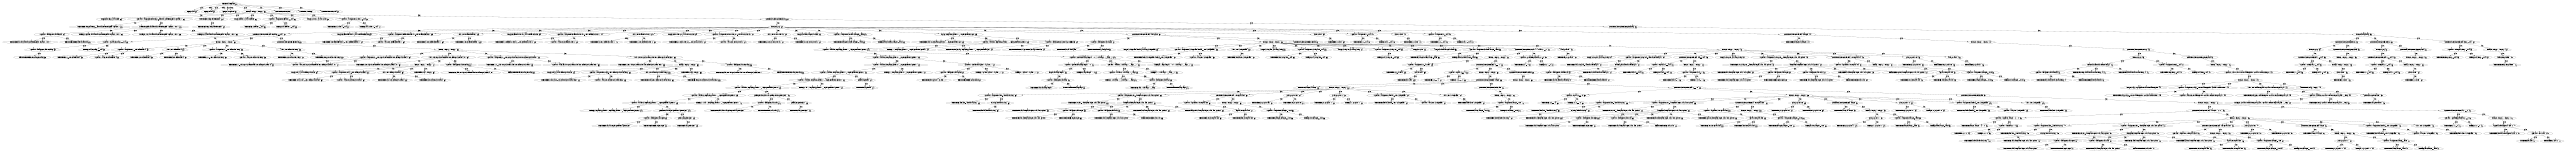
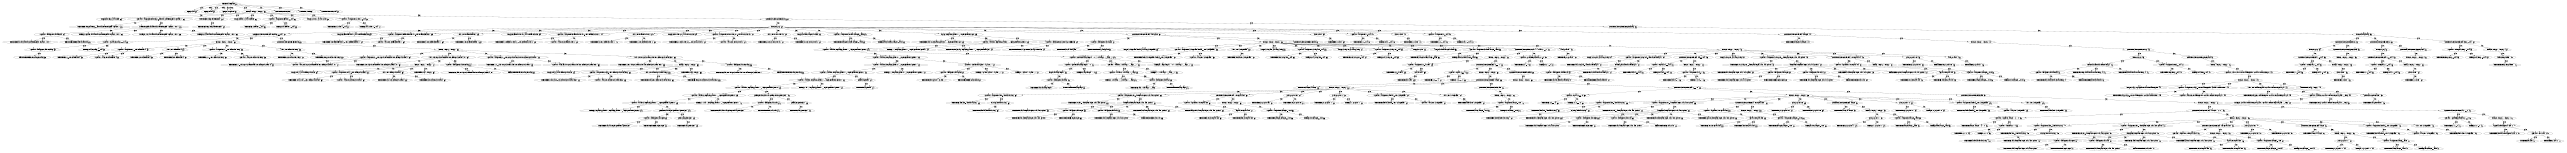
edge "(<init>,new BufferedWriter(w))" -> "(IDENTIFIER,bw,new BufferedWriter(w))": label "DDG: " -> "AST: "
edge "(CONTROL_STRUCTURE,IF,if (encoding == null))" -> "(<operator>.equals,encoding == null)": reversed
node "(IDENTIFIER,res,String res = null)": added
